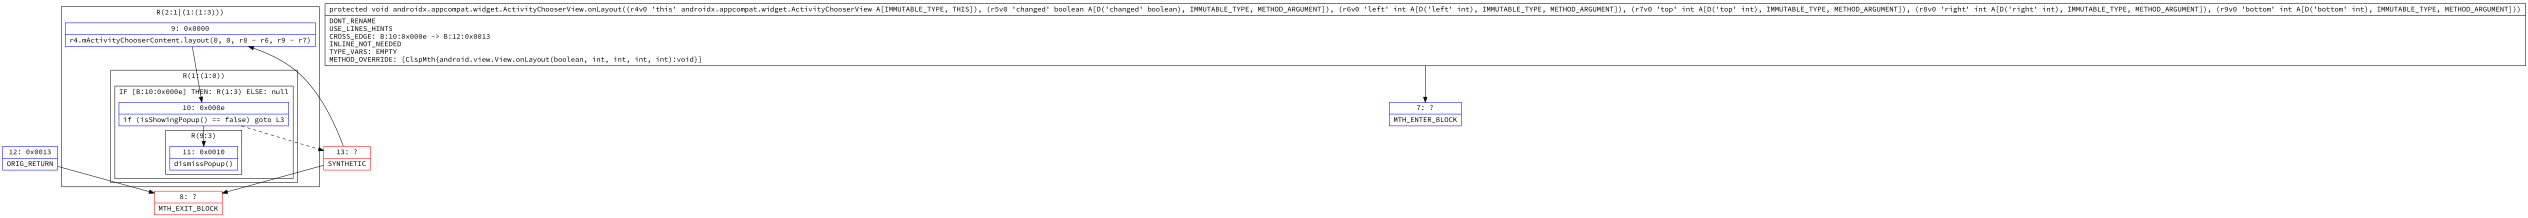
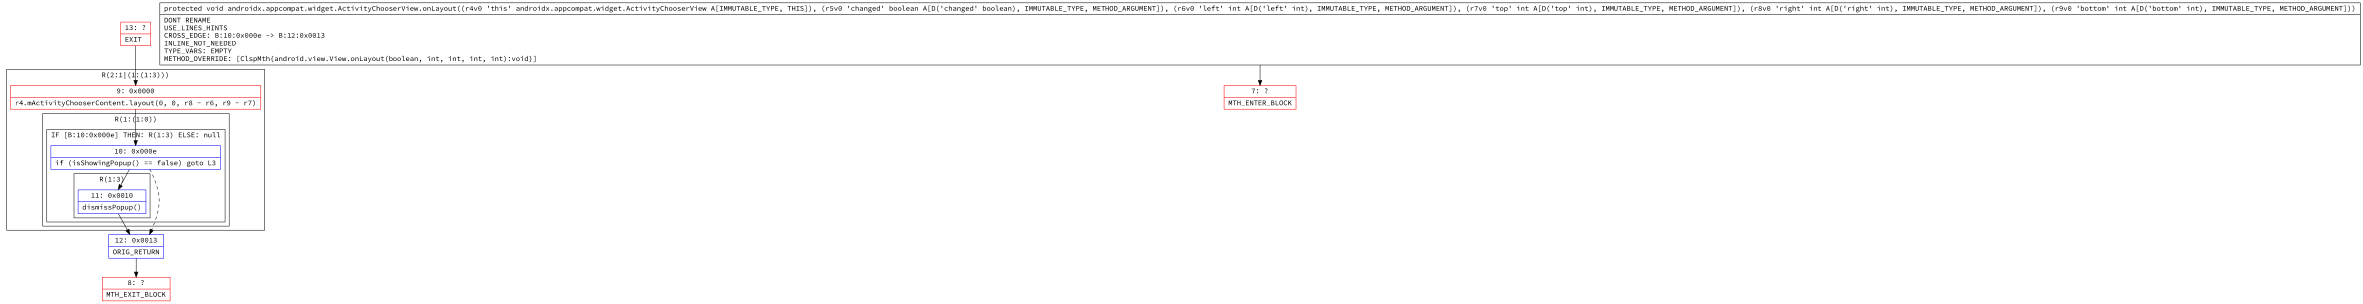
node "9: 0x0000": color blue -> red
node "7: ?": color blue -> red
cluster "R(9:3)": label "R(9:3)" -> "R(1:3)"
edge "10: 0x000e" -> "13: ?": now "10: 0x000e" -> "12: 0x0013"
node "13: ?": text "SYNTHETIC" -> "EXIT"
edge "13: ?" -> "8: ?": removed
edge "11: 0x0010" -> "12: 0x0013": added
